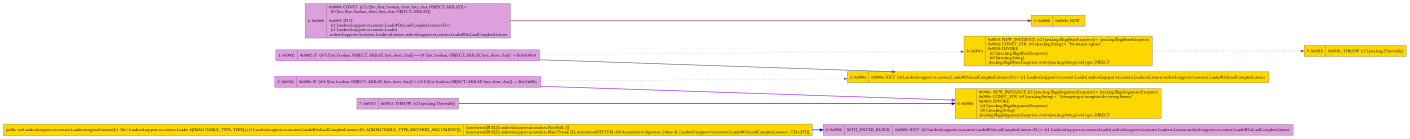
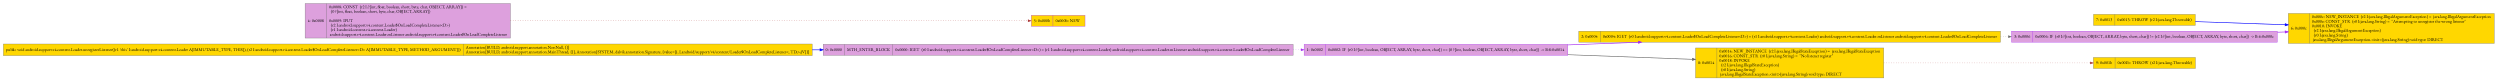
edge "4: 0x0008" -> "5: 0x000b": style bold -> dotted
node "4: 0x0008": text "(r1 I:android.support.v4.content.Loader)" -> "(r1 I:android.content.v4.content.Loader)"
edge "0: 0x0000" -> "1: 0x0002": added
edge "1: 0x0002" -> "8: 0x0014": style dotted -> bold
edge "1: 0x0002" -> "2: 0x0004": color gray40 -> purple
edge "3: 0x0006" -> "2: 0x0004": reversed
node "7: 0x0013": fillcolor plum -> gold
